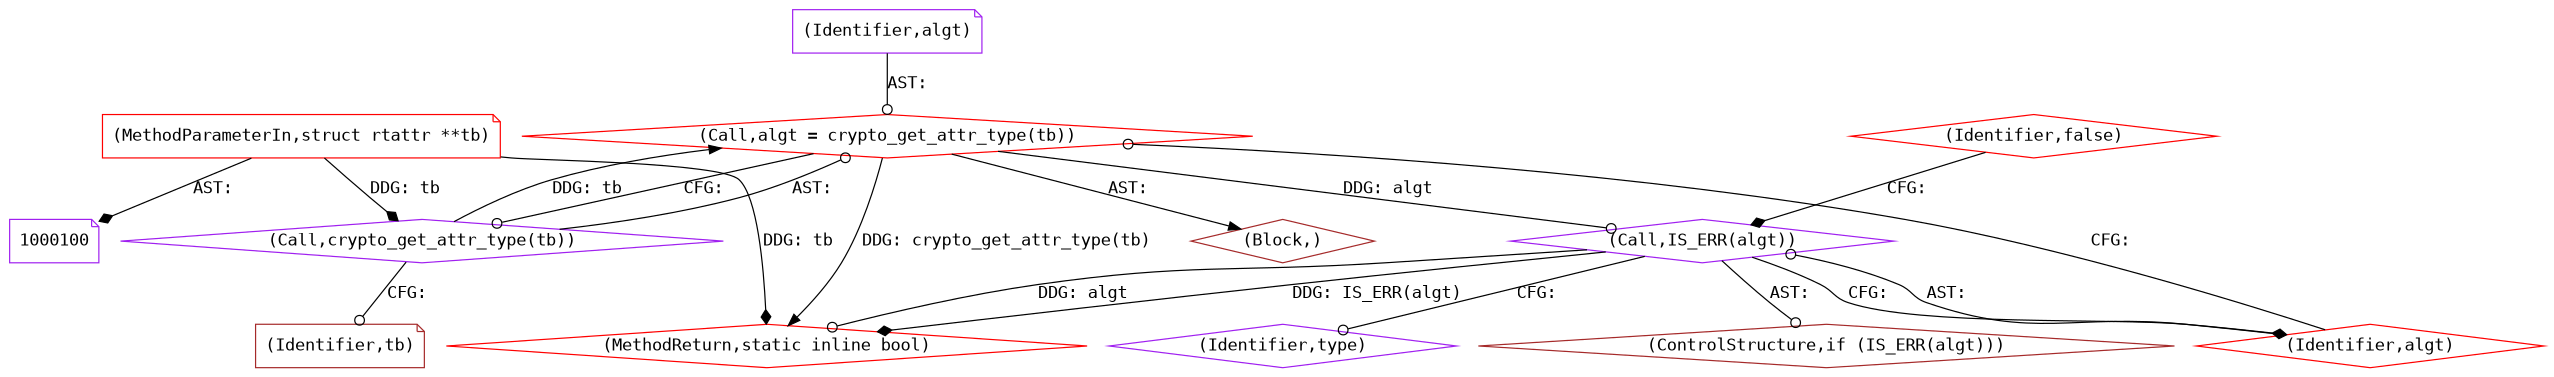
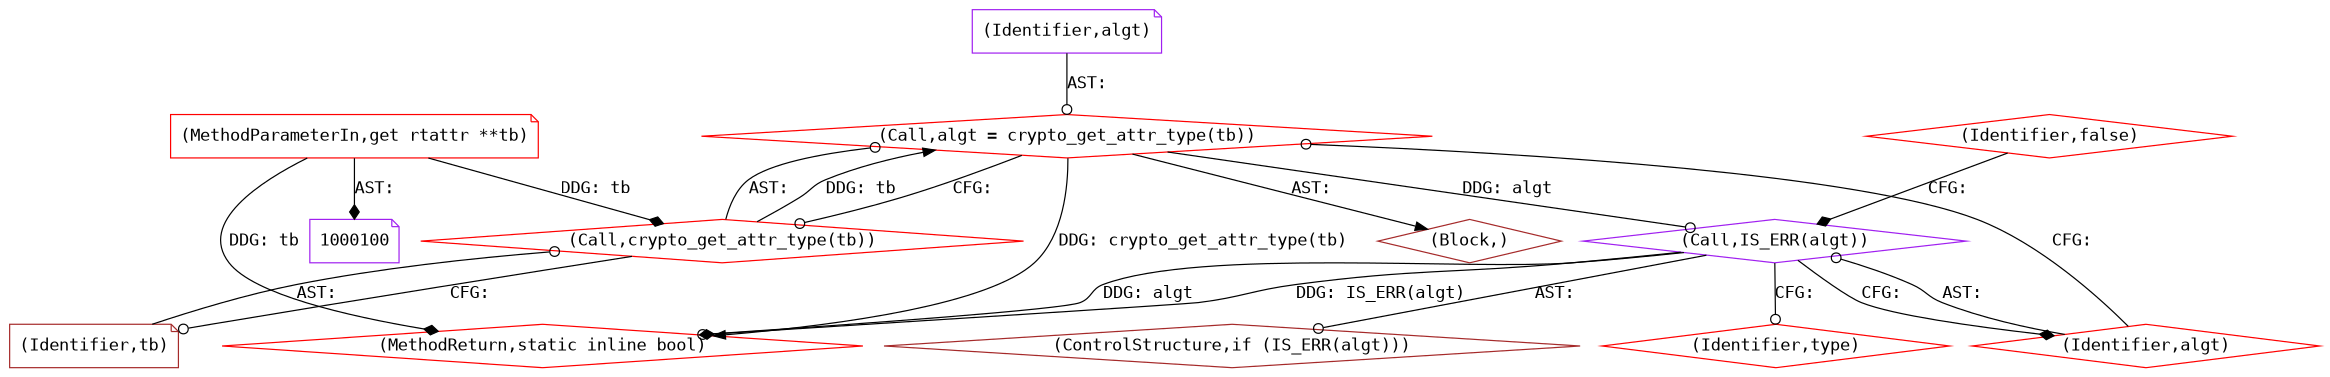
node "(MethodParameterIn,struct rtattr **tb)": label "(MethodParameterIn,struct rtattr **tb)" -> "(MethodParameterIn,get rtattr **tb)"
node "(Call,crypto_get_attr_type(tb))": color purple -> red
edge "(Identifier,tb)" -> "(Call,crypto_get_attr_type(tb))": added, label "AST:"
node "(Identifier,type)": color purple -> red
